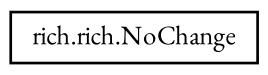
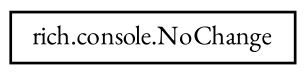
node "rich.rich.NoChange": label "rich.rich.NoChange" -> "rich.console.NoChange"
